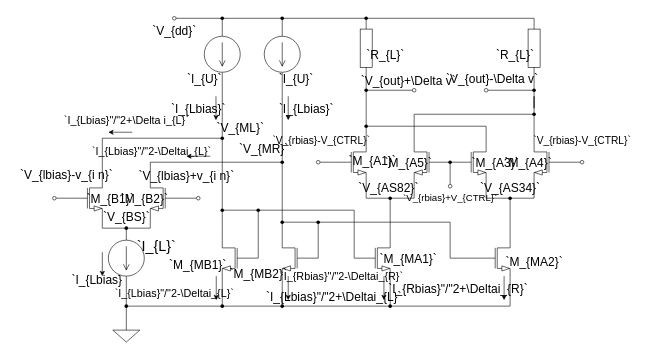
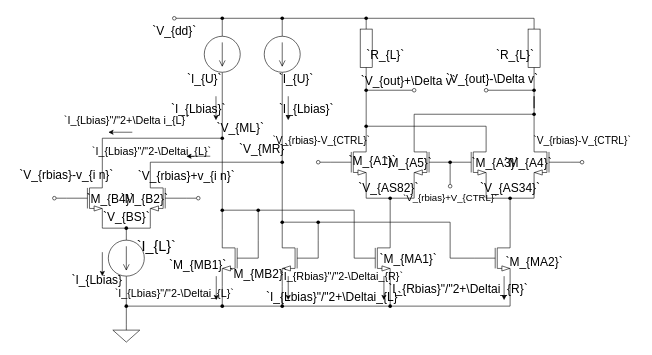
node "`V_{lbias}-v_{i n}`": label "`V_{lbias}-v_{i n}`" -> "`V_{rbias}-v_{i n}`"
node "`V_{lbias}+v_{i n}`": label "`V_{lbias}+v_{i n}`" -> "`V_{rbias}+v_{i n}`"
node "`M_{B1}`": label "`M_{B1}`" -> "`M_{B4}`"
